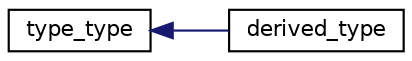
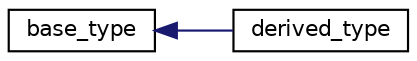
node "type_type": label "type_type" -> "base_type"
